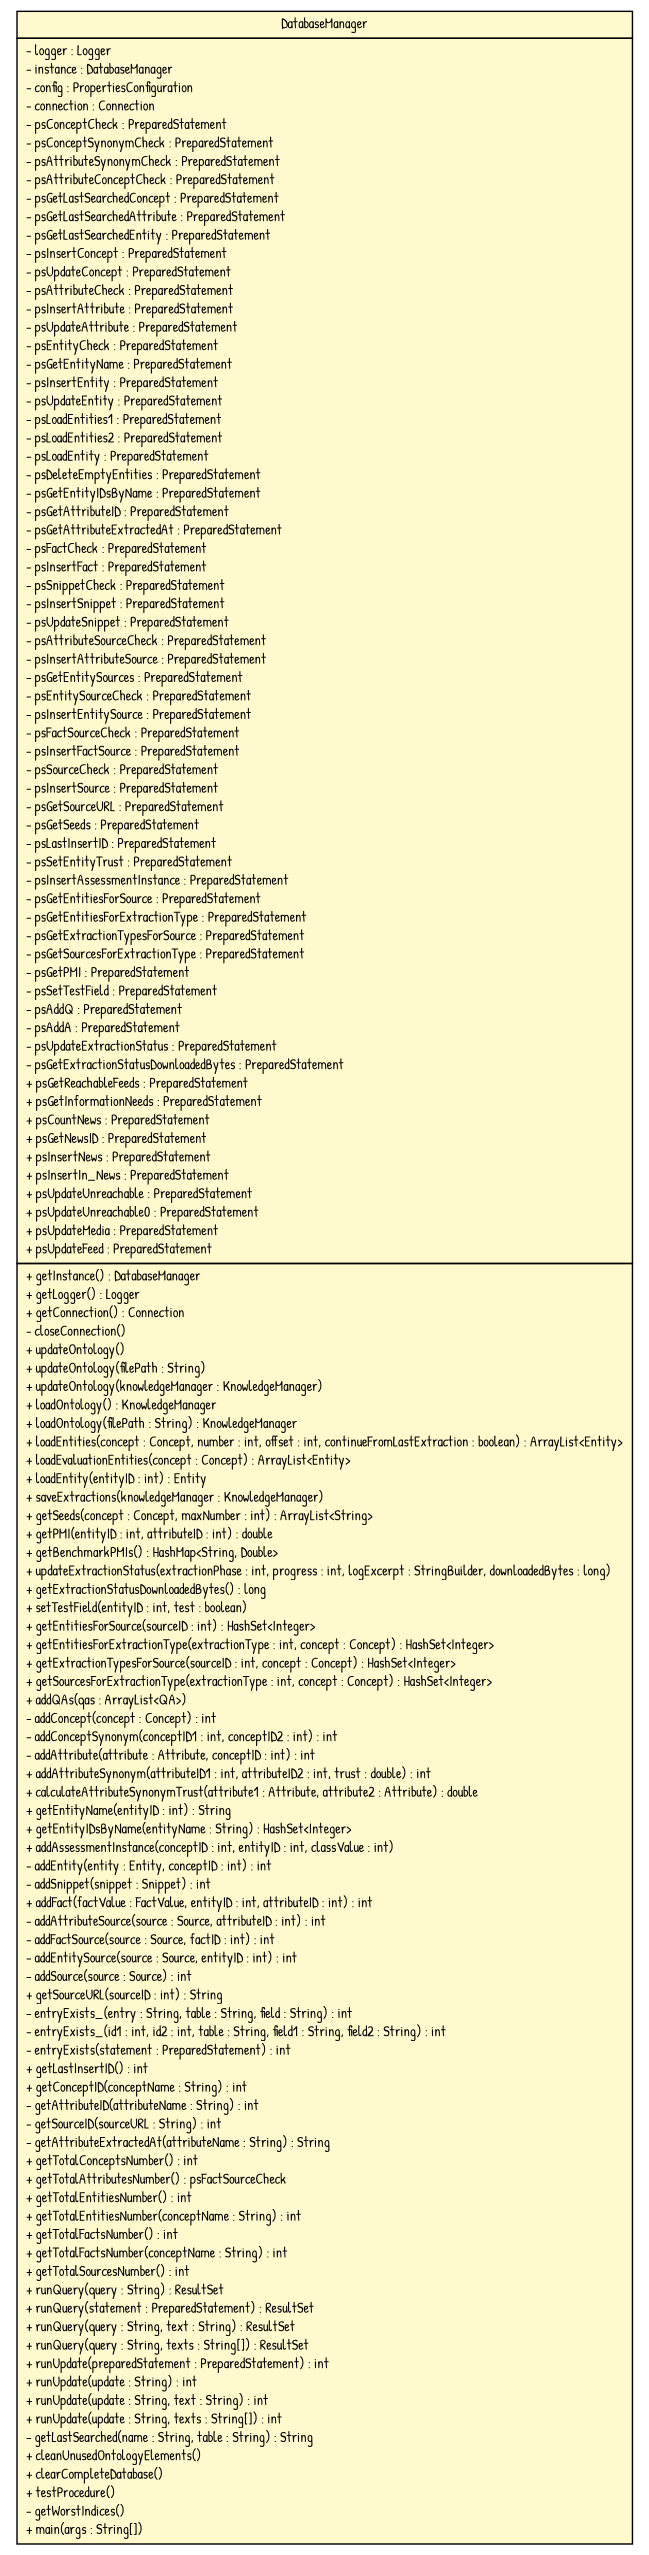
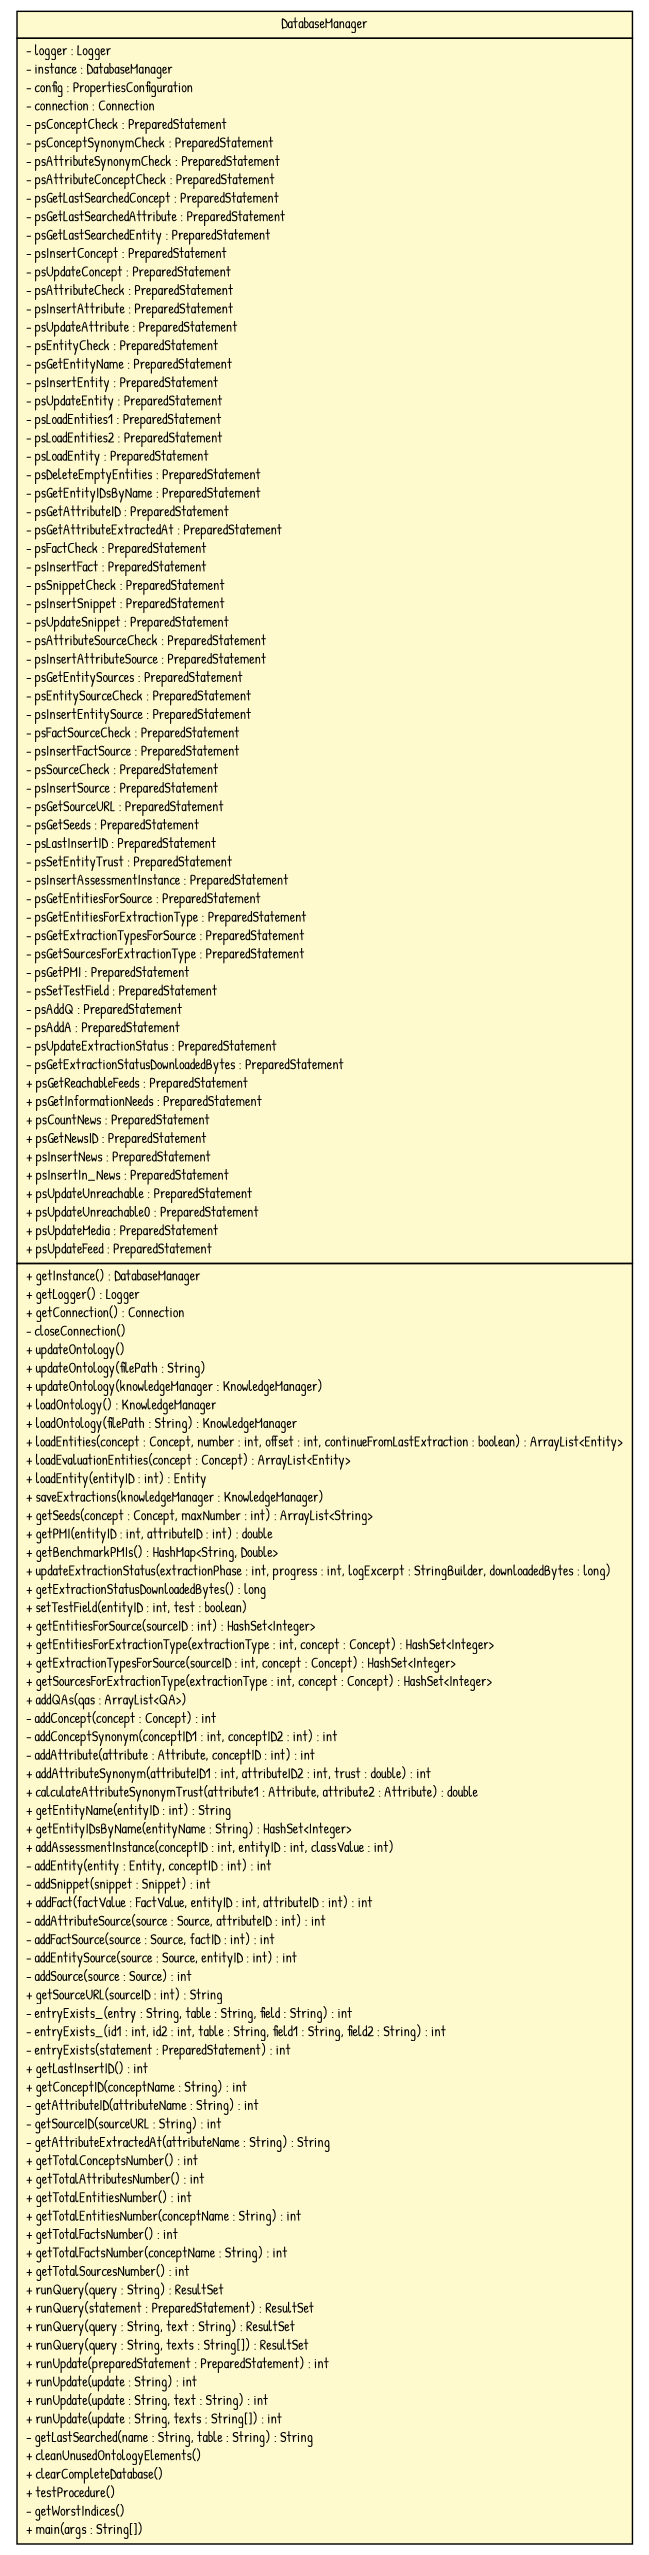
node "DatabaseManager": text "+ getTotalAttributesNumber() : psFactSourceCheck" -> "+ getTotalAttributesNumber() : int"
